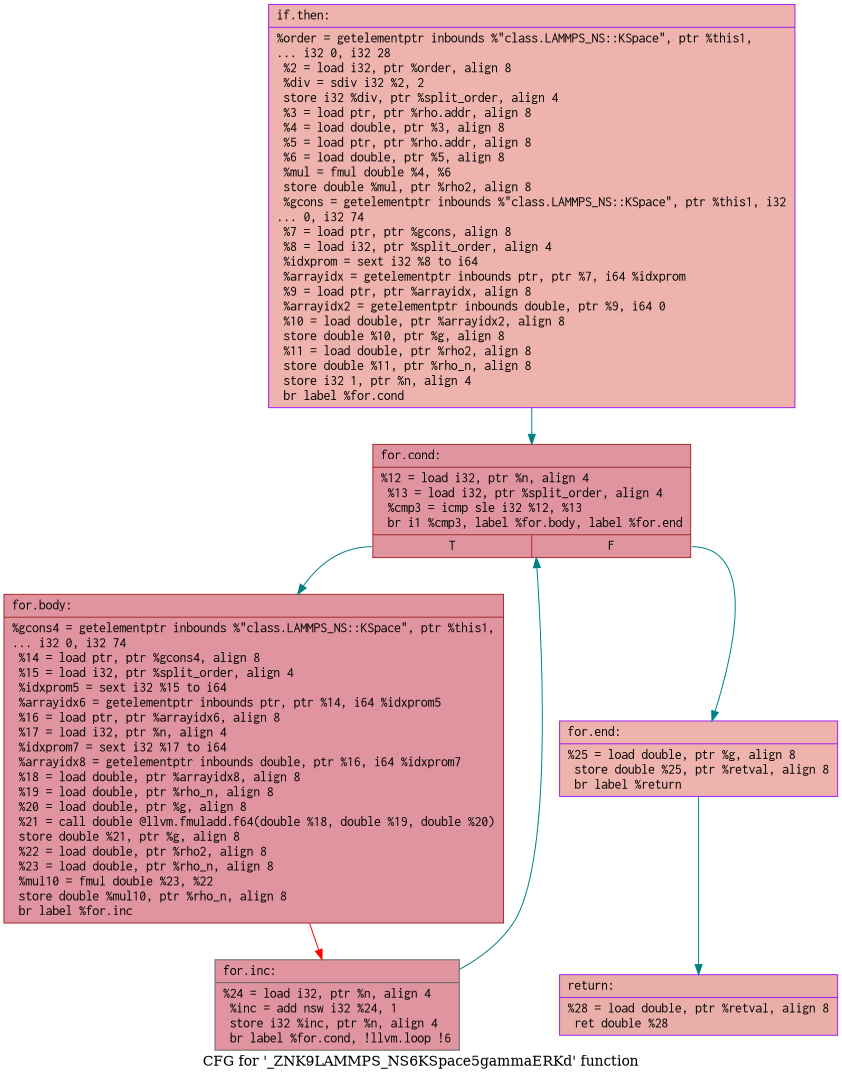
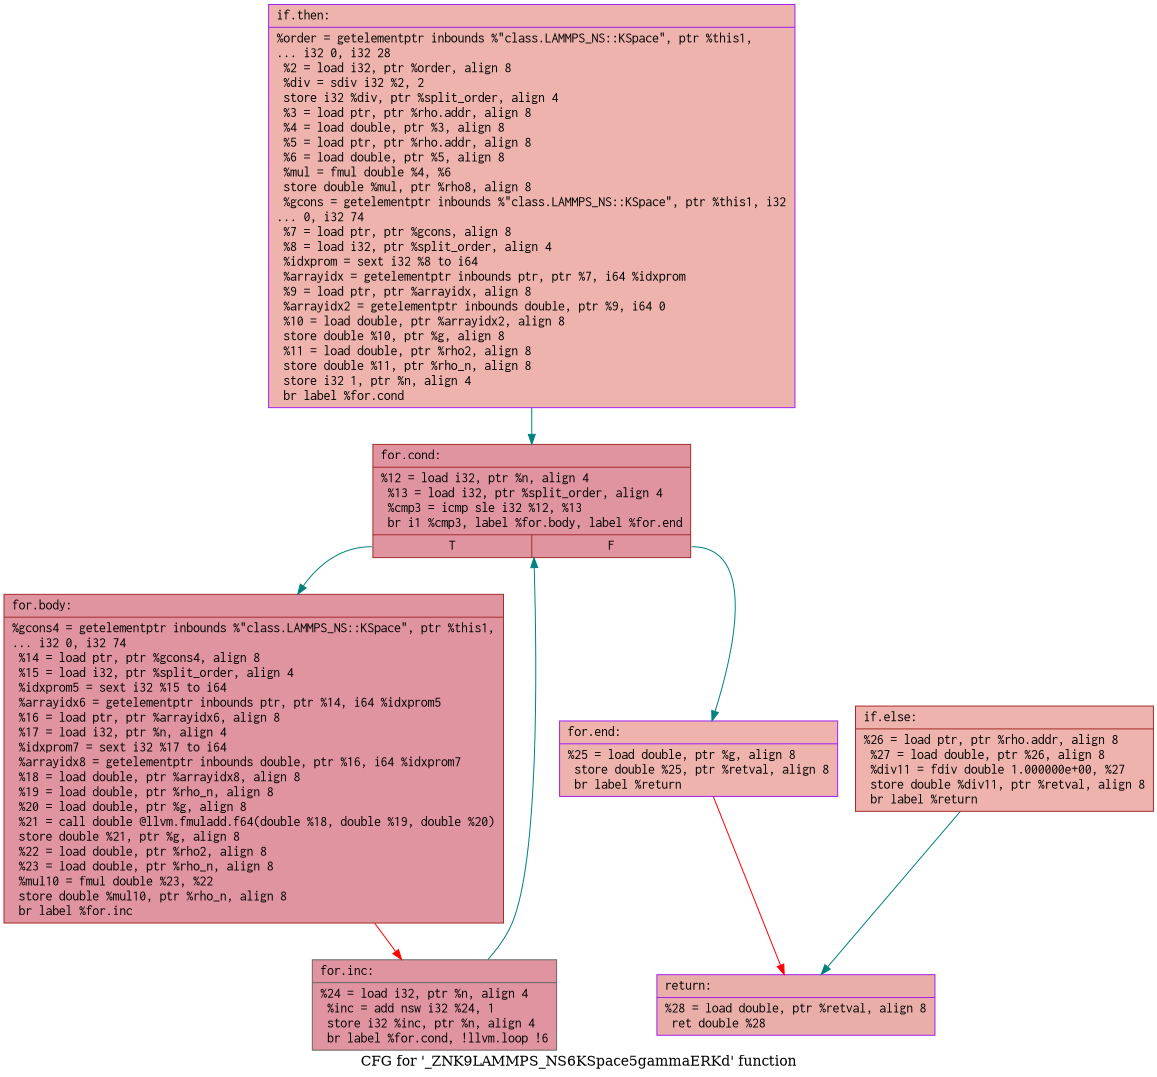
node "if.then:": text "store double %mul, ptr %rho2, align 8" -> "store double %mul, ptr %rho8, align 8"
node "if.else:": added
edge "for.end:" -> "return:": color teal -> red
